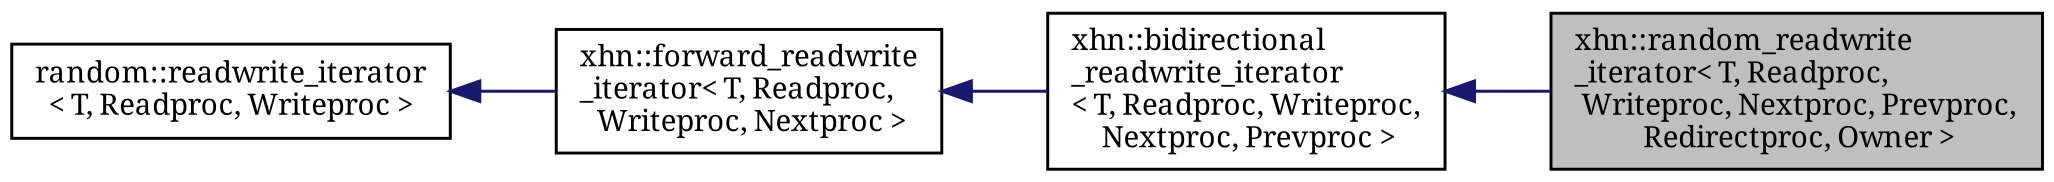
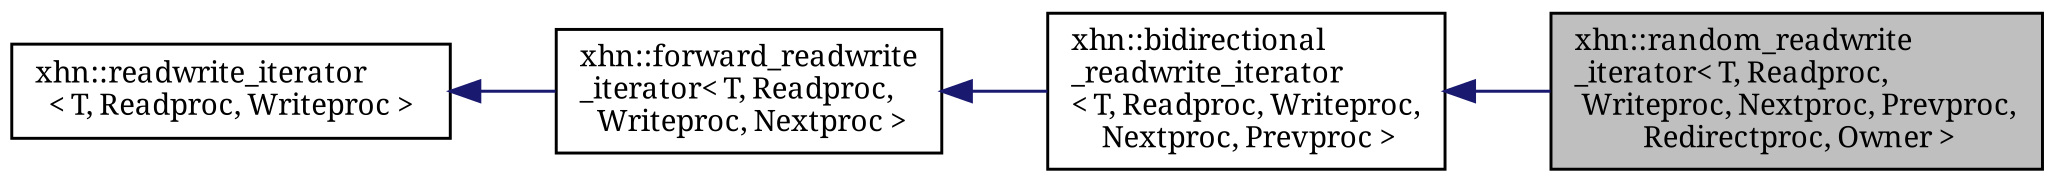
node "random::readwrite_iterator < T, Readproc, Writeproc >": label "random::readwrite_iterator < T, Readproc, Writeproc >" -> "xhn::readwrite_iterator < T, Readproc, Writeproc >"
